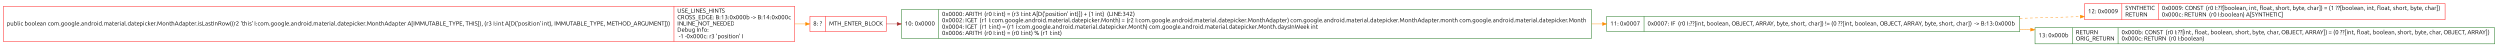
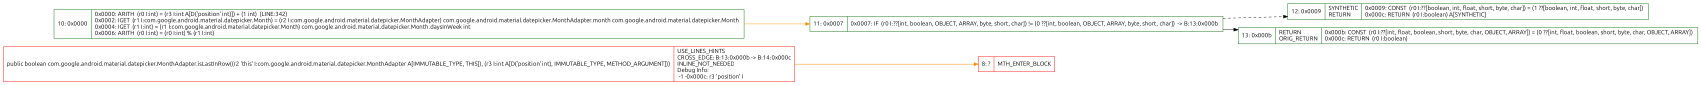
node "12: 0x0009": color red -> darkgreen
edge "11: 0x0007" -> "12: 0x0009": color darkorange -> black
edge "8: ?" -> "10: 0x0000": removed
edge "11: 0x0007" -> "13: 0x000b": color darkorange -> black
